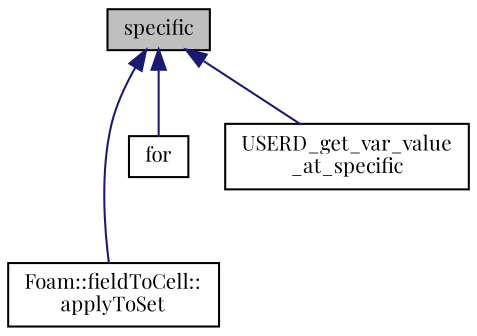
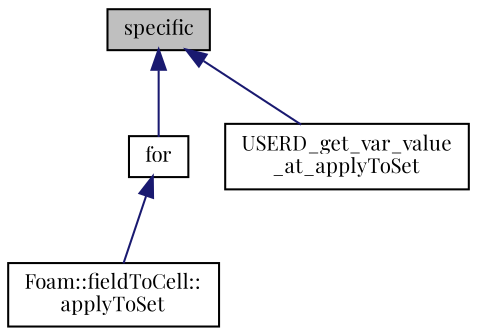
node "USERD_get_var_value _at_specific": label "USERD_get_var_value _at_specific" -> "USERD_get_var_value _at_applyToSet"
edge "Foam::fieldToCell:: applyToSet" -> "specific": now "Foam::fieldToCell:: applyToSet" -> "for"
